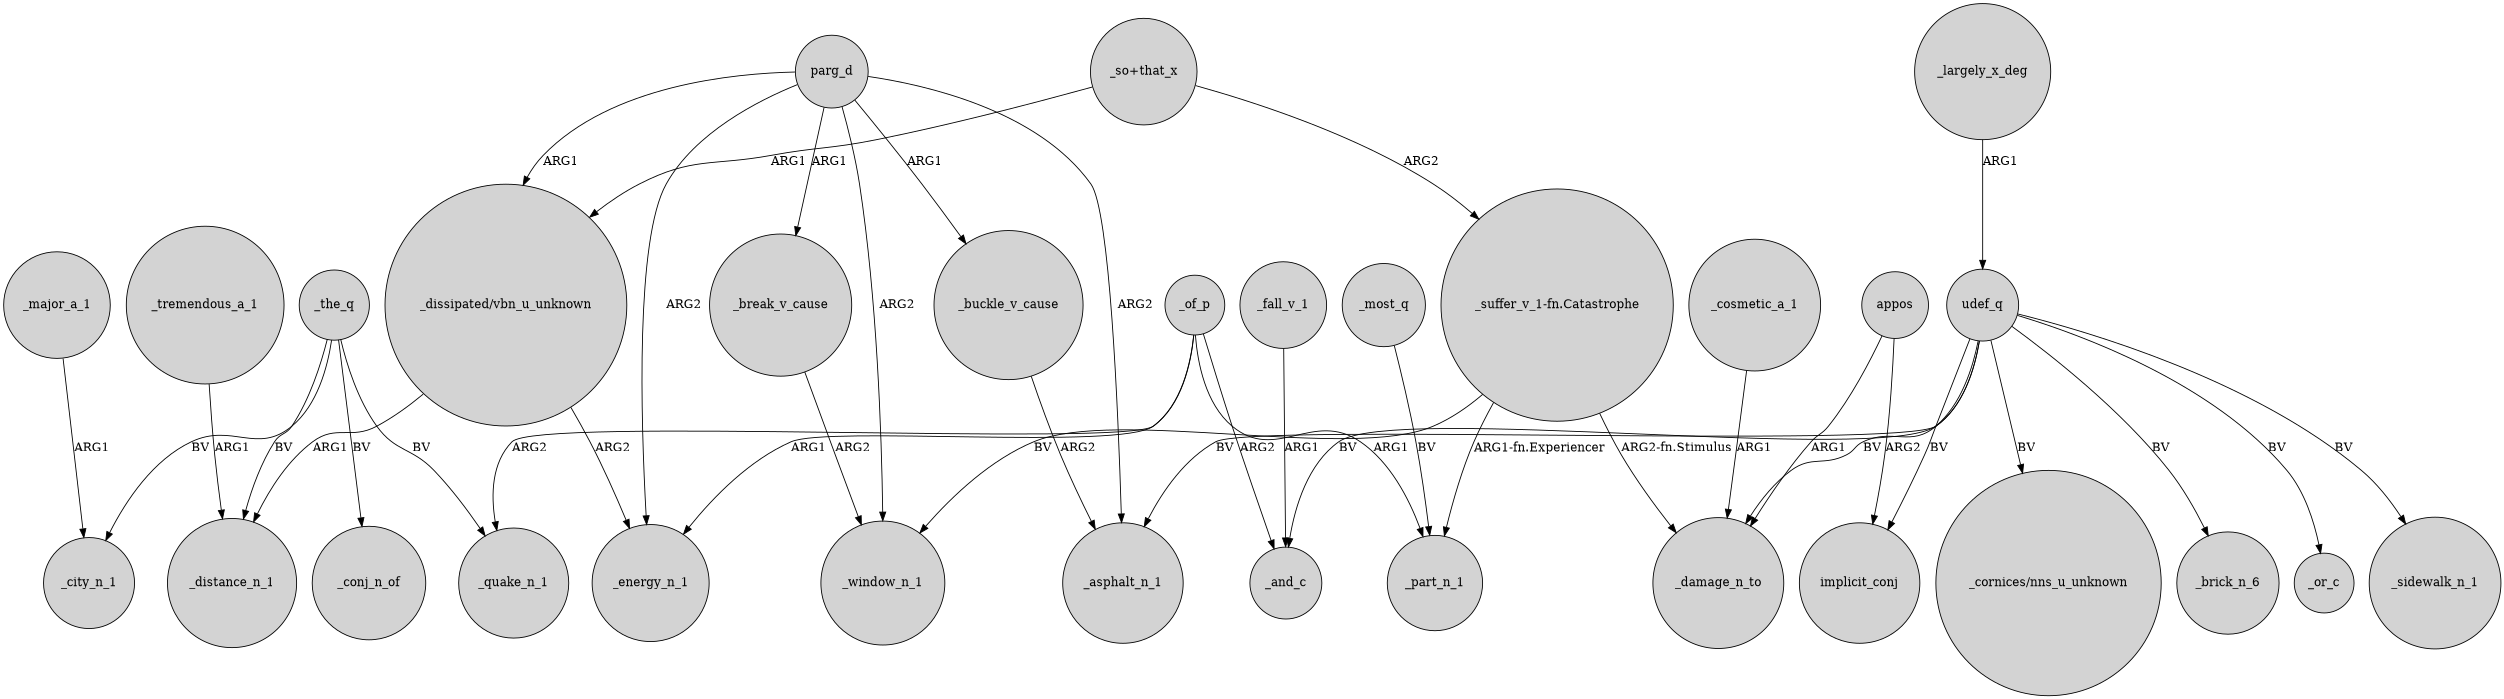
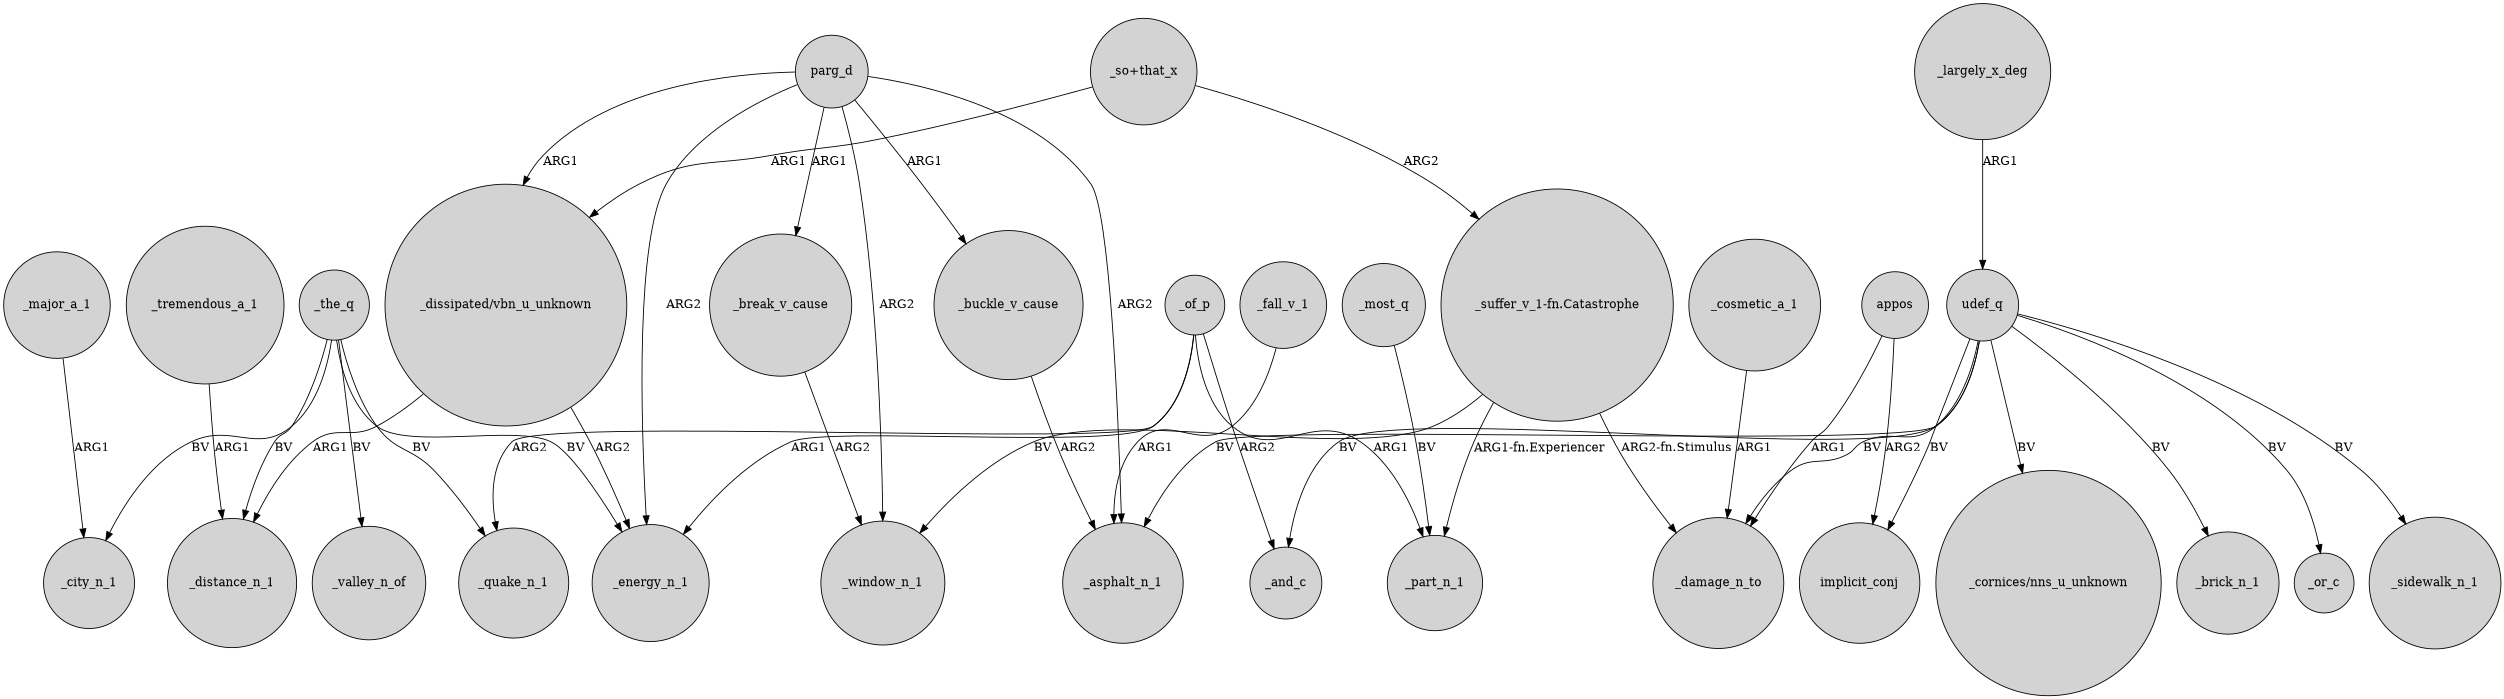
edge "_the_q" -> "_energy_n_1": added, label "BV"
edge "_fall_v_1" -> "_and_c": now "_fall_v_1" -> "_asphalt_n_1"
node "_conj_n_of": label "_conj_n_of" -> "_valley_n_of"
node "_brick_n_6": label "_brick_n_6" -> "_brick_n_1"
